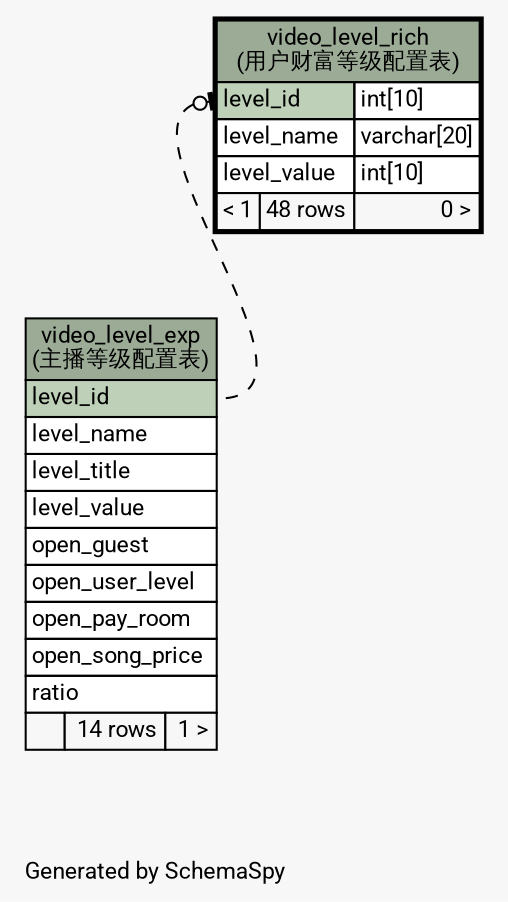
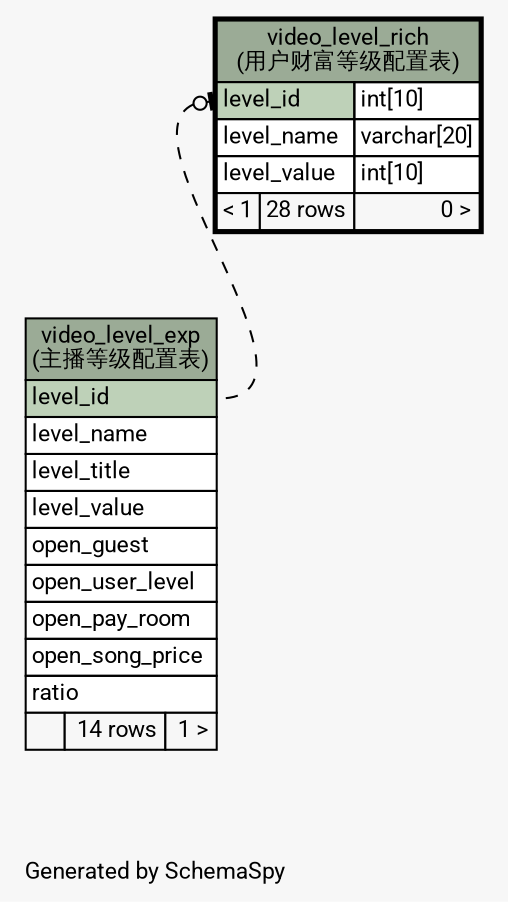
node "video_level_rich": text "48 rows" -> "28 rows"
